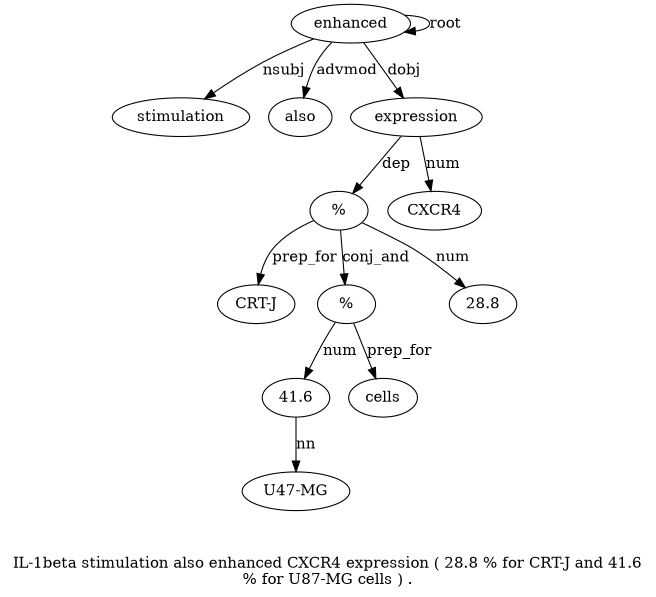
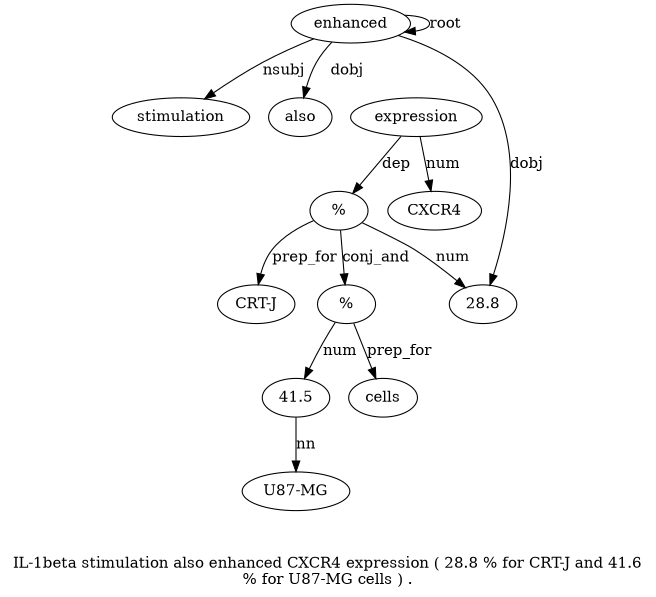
edge "enhanced" -> "expression": now "enhanced" -> "28.8"
edge "enhanced" -> "also": label "advmod" -> "dobj"
node "41.6": label "41.6" -> "41.5"
node "U47-MG": label "U47-MG" -> "U87-MG"
